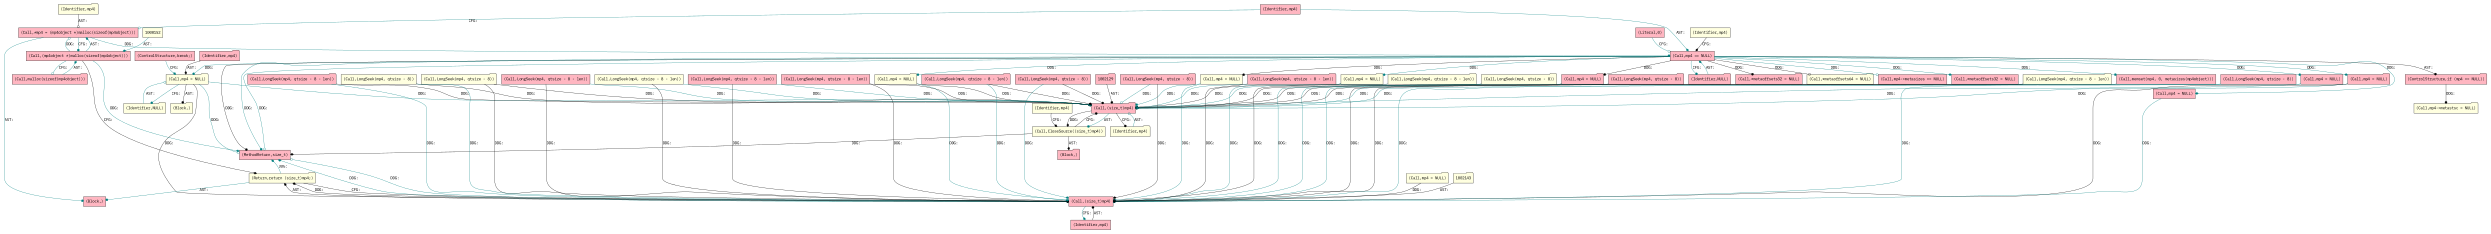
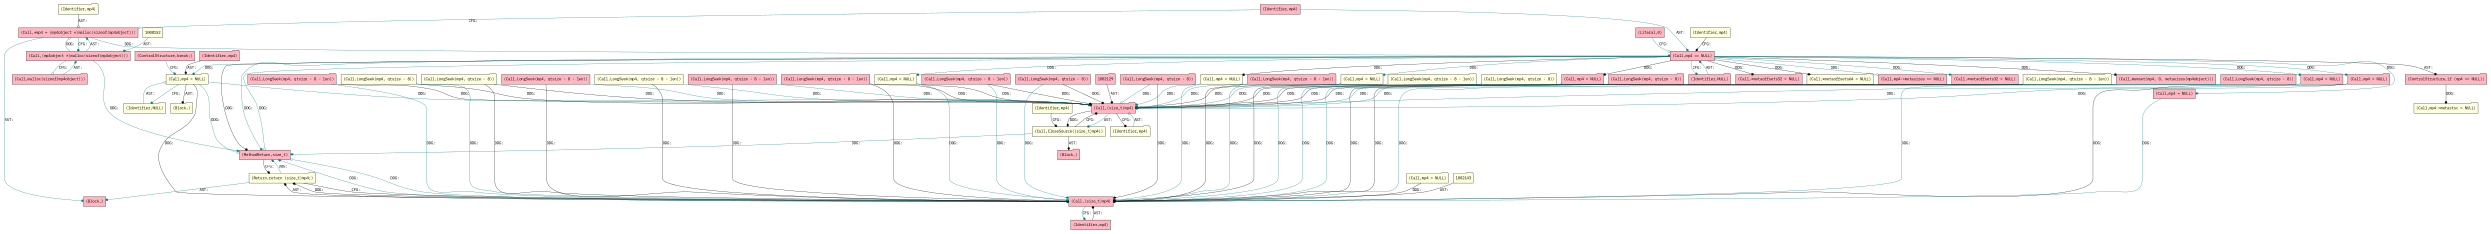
edge "(Call,mp4 == NULL)" -> "(Call,memset(mp4, 0, metasizes(mp4object)))": color teal -> black
edge "(Call,mp4 == NULL)" -> "(Call,*metaoffsets64 = NULL)": arrowhead odot -> diamond
edge "(Call,(mp4object *)malloc(sizeof(mp4object)))" -> "(Return,return (size_t)mp4;)": now "(MethodReturn,size_t)" -> "(Return,return (size_t)mp4;)"
edge "(Call,CloseSource((size_t)mp4))" -> "(MethodReturn,size_t)": color black -> teal
